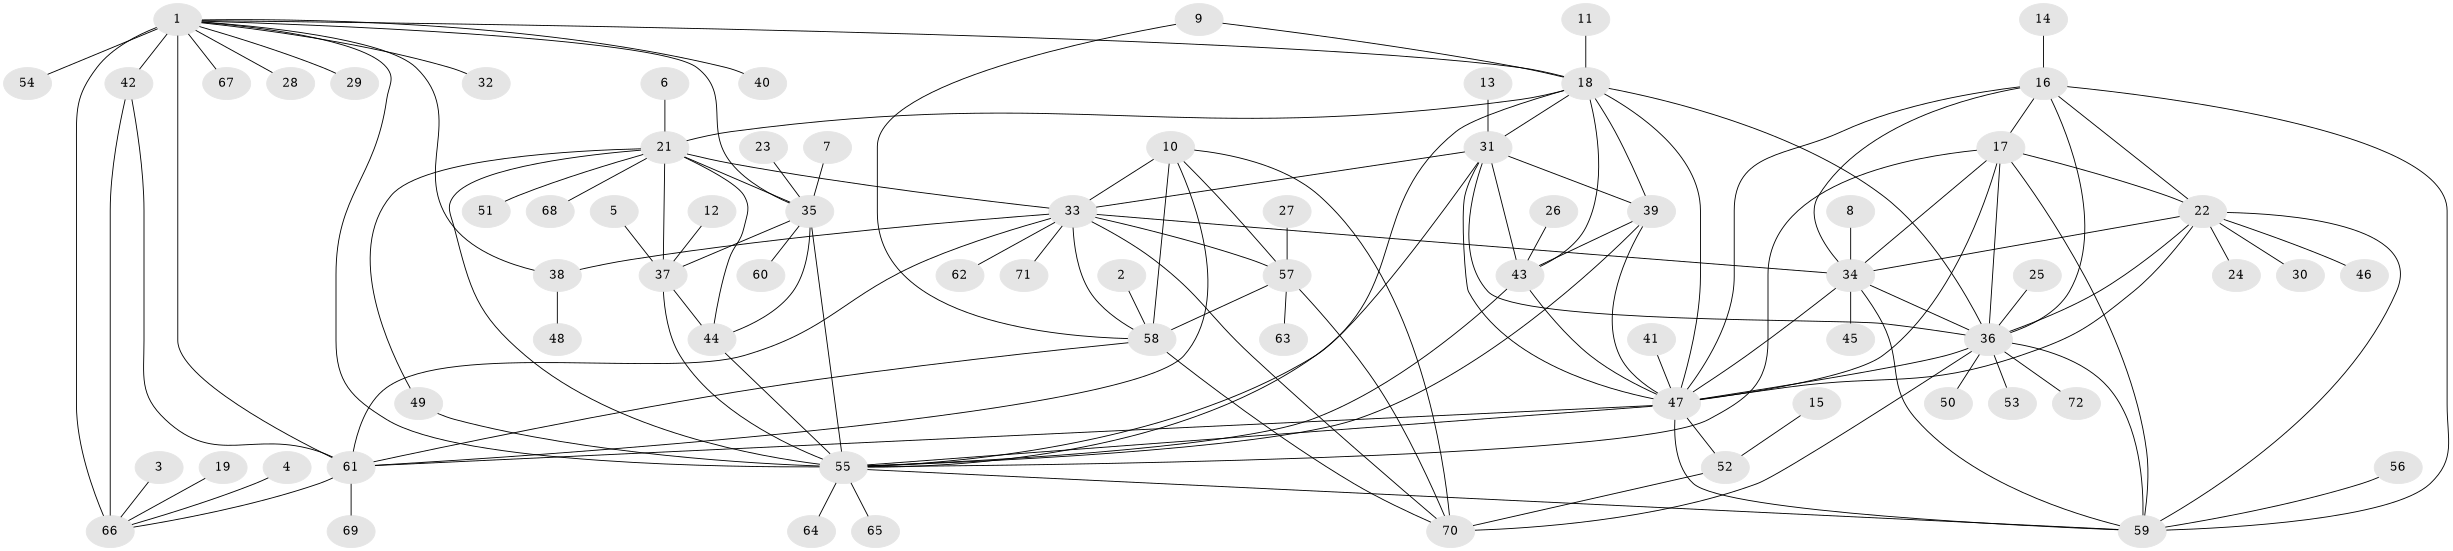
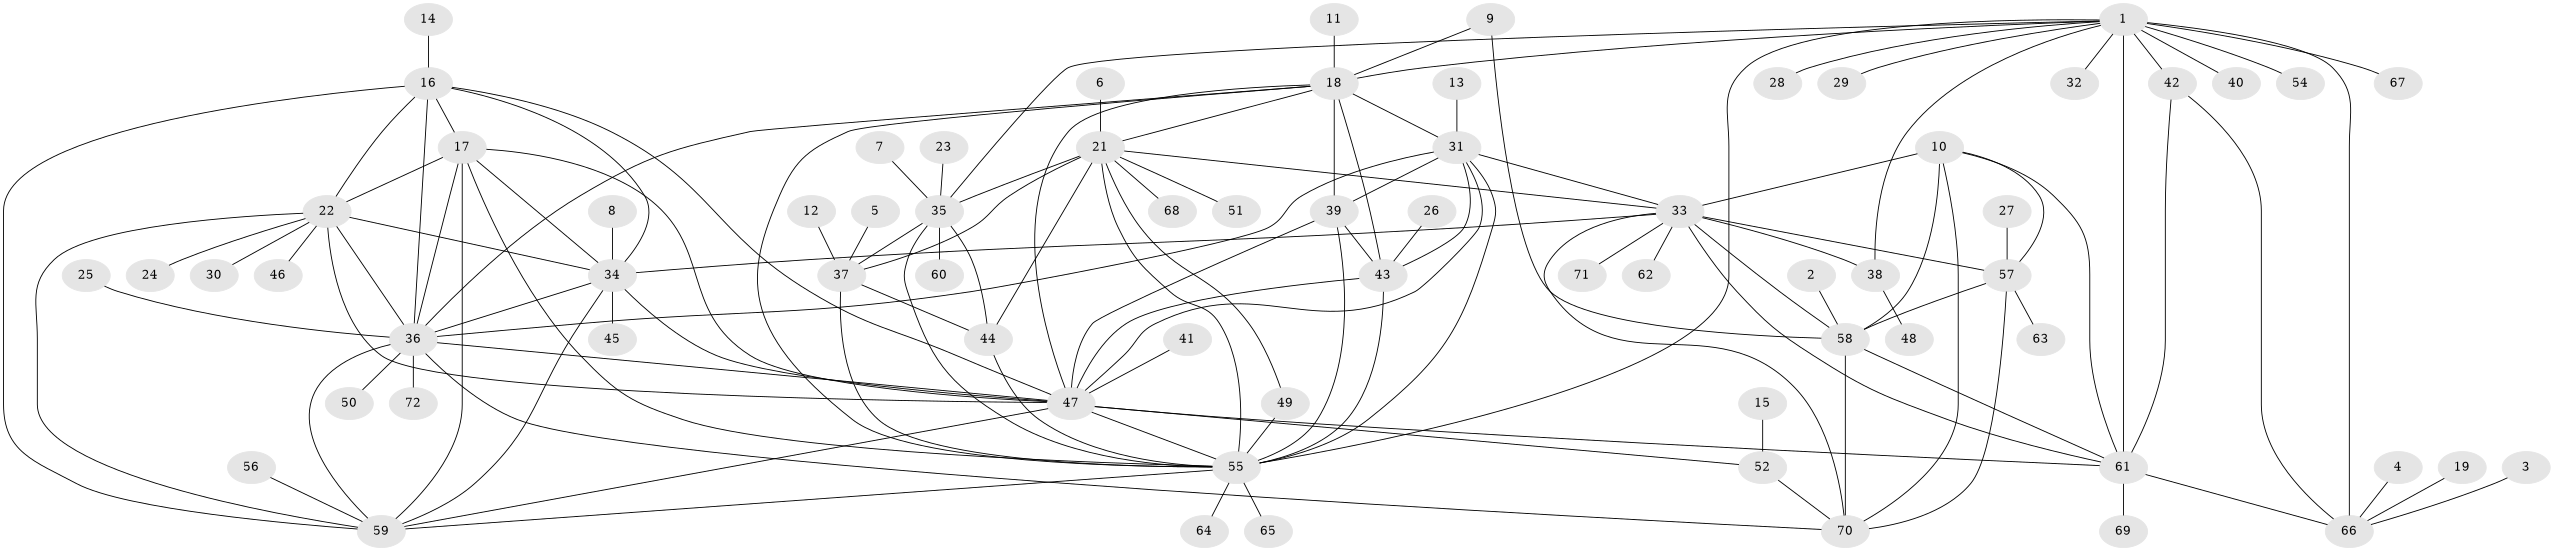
node "53": removed
